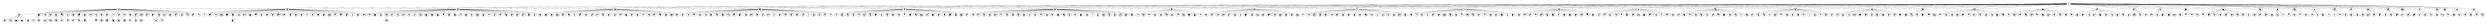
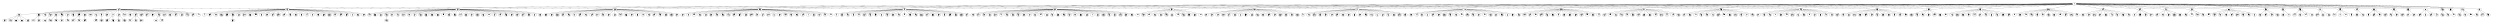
node "344": added
